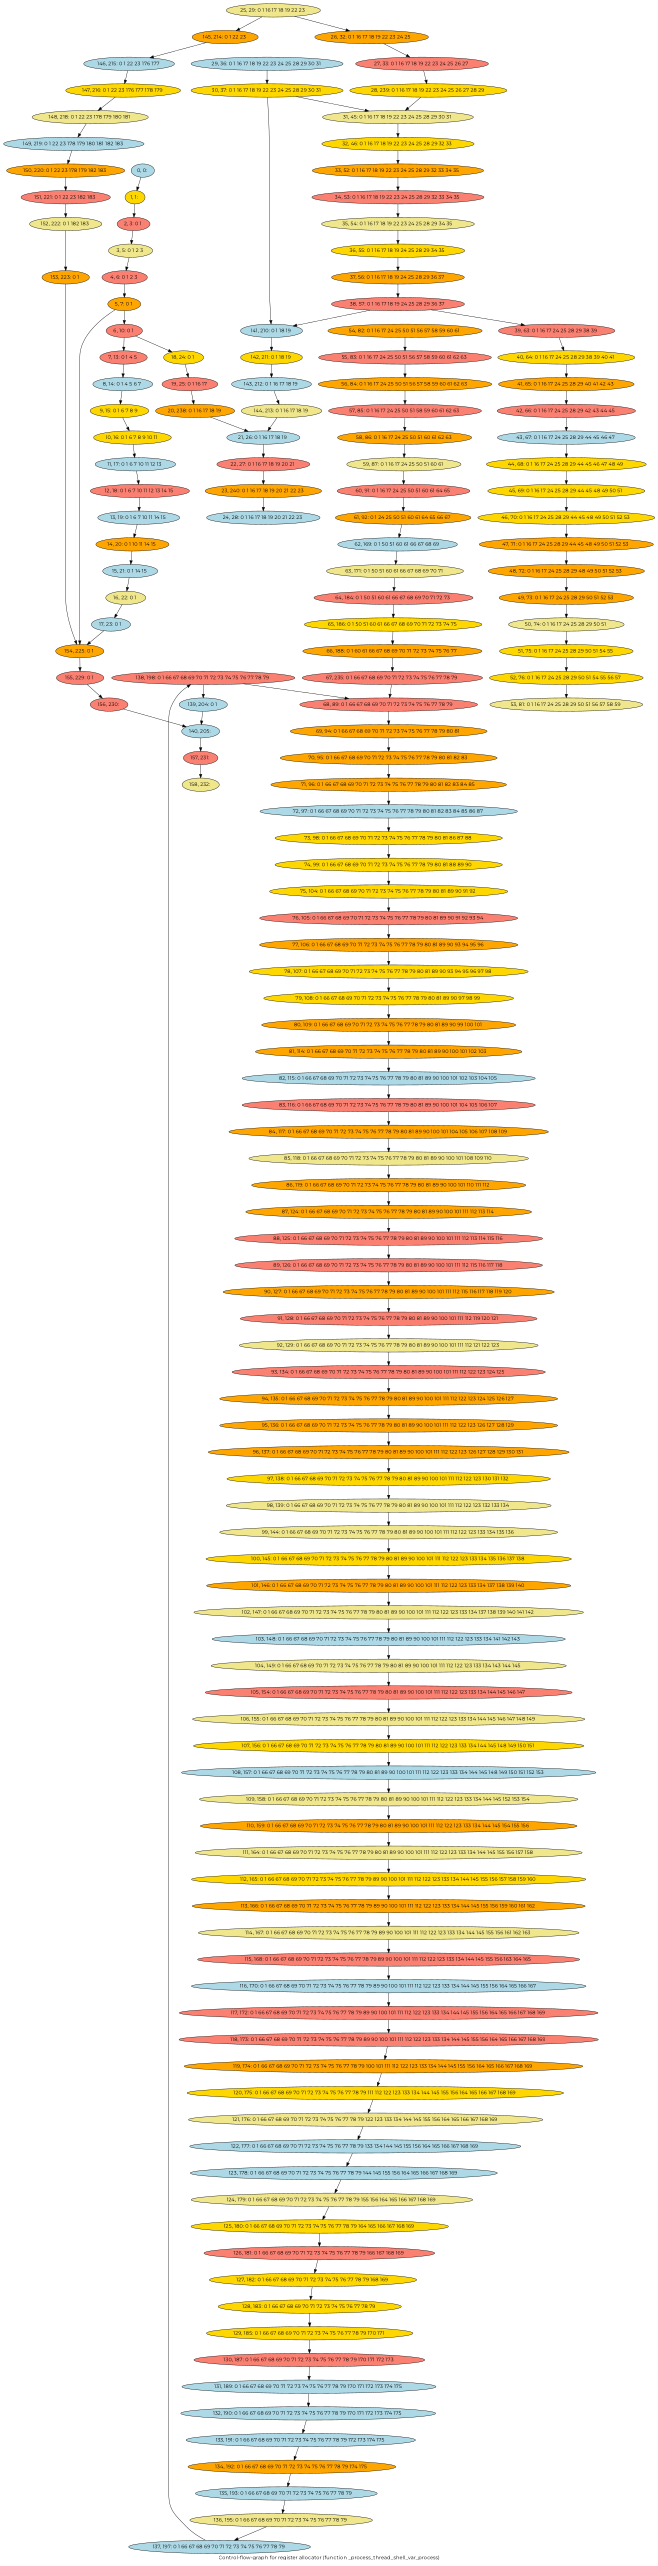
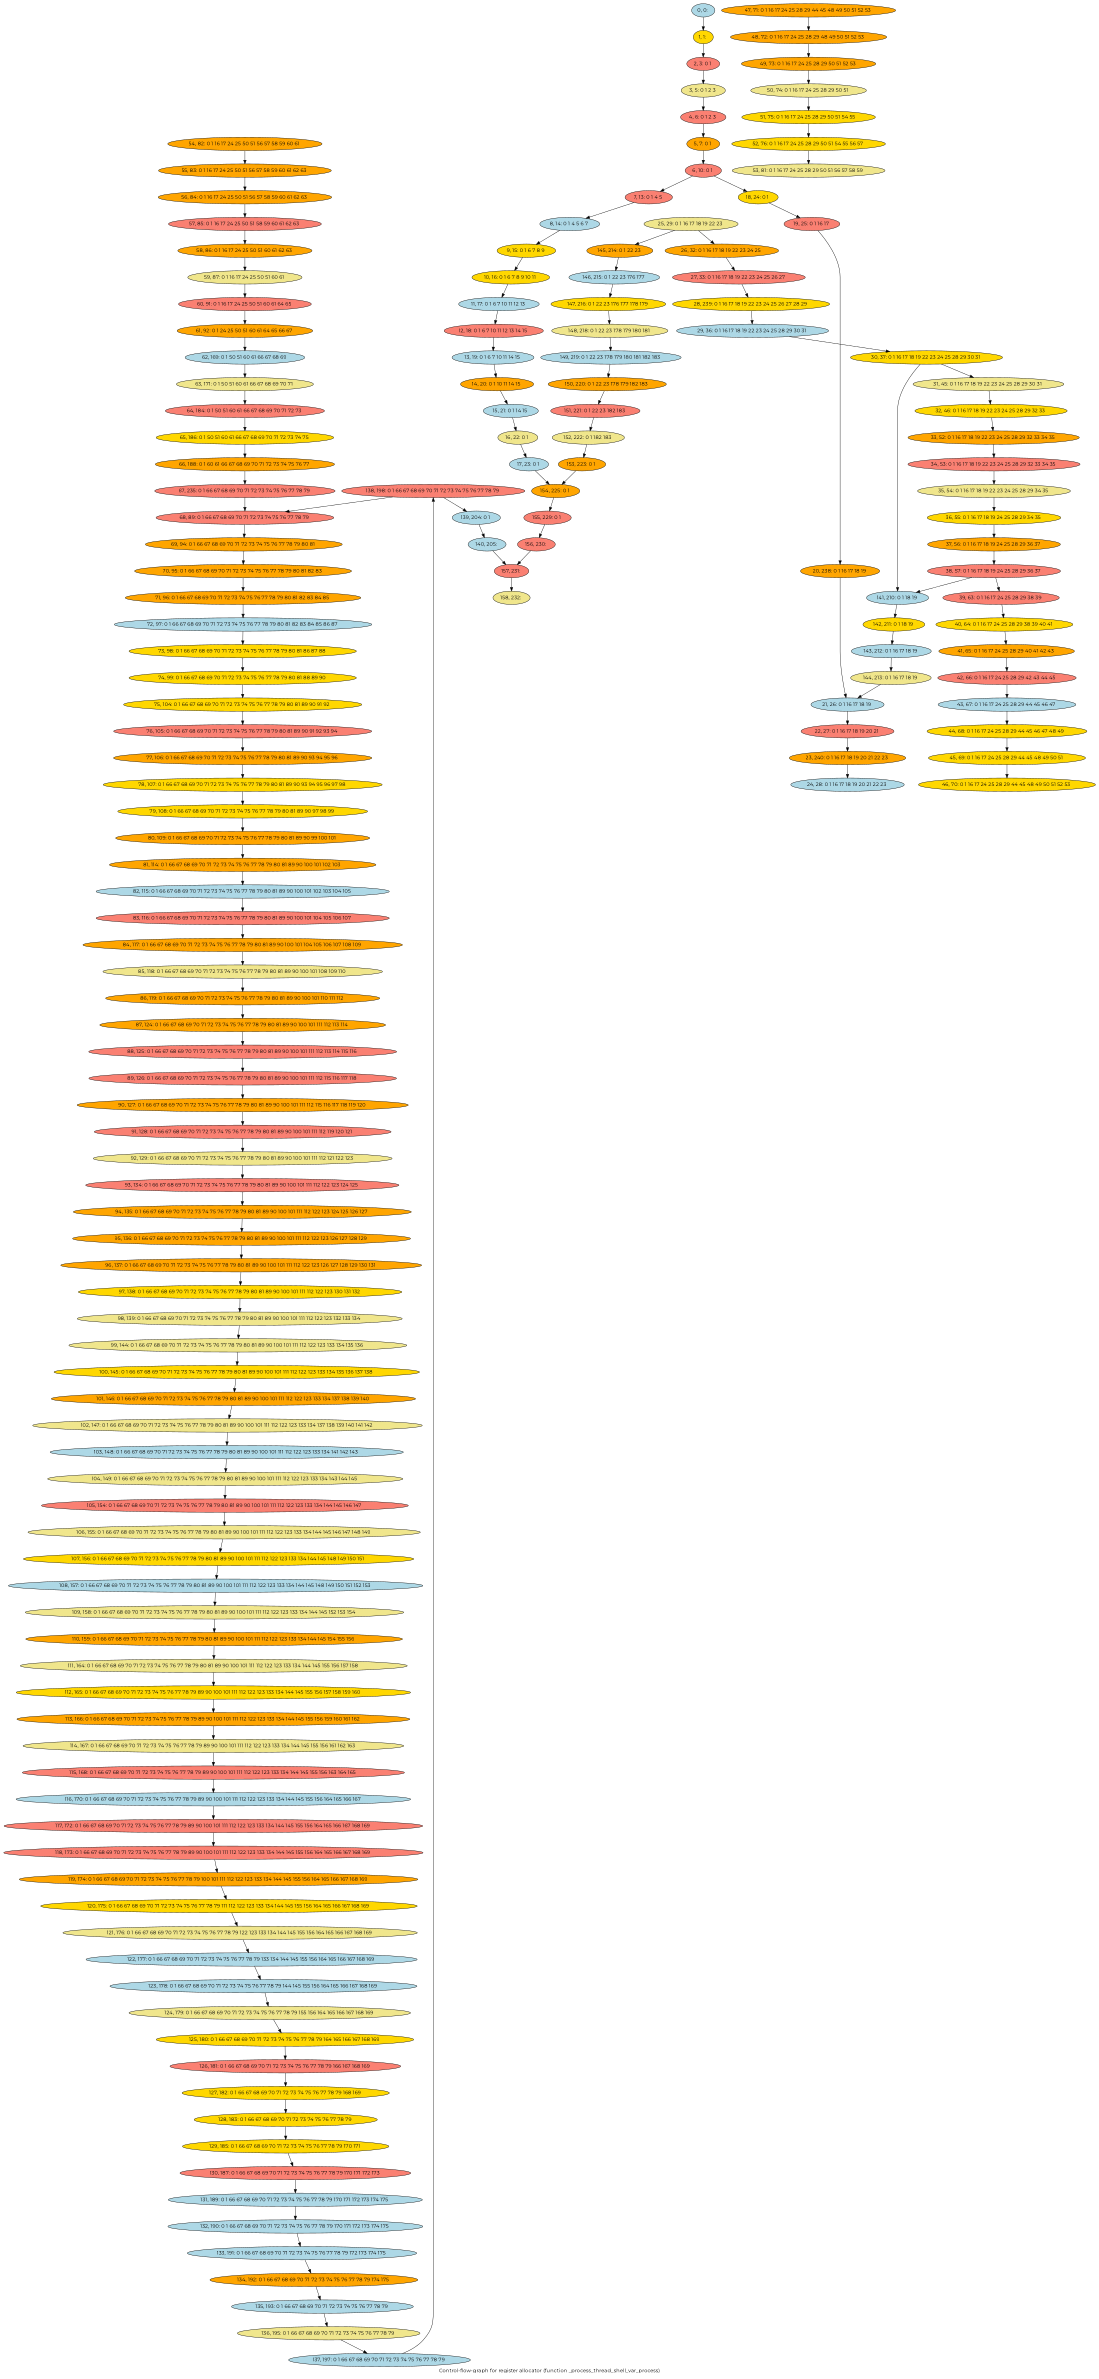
edge "28, 239: 0 1 16 17 18 19 22 23 24 25 26 27 28 29" -> "31, 45: 0 1 16 17 18 19 22 23 24 25 28 29 30 31": now "28, 239: 0 1 16 17 18 19 22 23 24 25 26 27 28 29" -> "29, 36: 0 1 16 17 18 19 22 23 24 25 28 29 30 31"
node "55, 83: 0 1 16 17 24 25 50 51 56 57 58 59 60 61 62 63": fillcolor salmon -> orange
edge "5, 7: 0 1" -> "154, 225: 0 1": removed
edge "46, 70: 0 1 16 17 24 25 28 29 44 45 48 49 50 51 52 53" -> "47, 71: 0 1 16 17 24 25 28 29 44 45 48 49 50 51 52 53": removed
edge "156, 230:" -> "140, 205:": now "156, 230:" -> "157, 231:"
